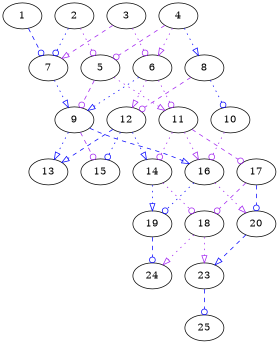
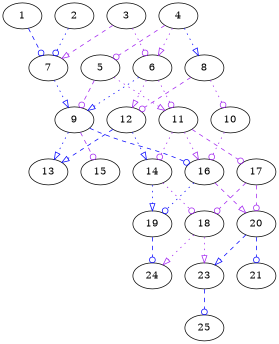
edge "2" -> "5": removed
edge "8" -> "10": color blue -> purple
edge "12" -> "15": removed
edge "9" -> "16": arrowhead onormal -> odot
edge "16" -> "20": style dotted -> dashed
edge "17" -> "20": color blue -> purple
node "21": added
